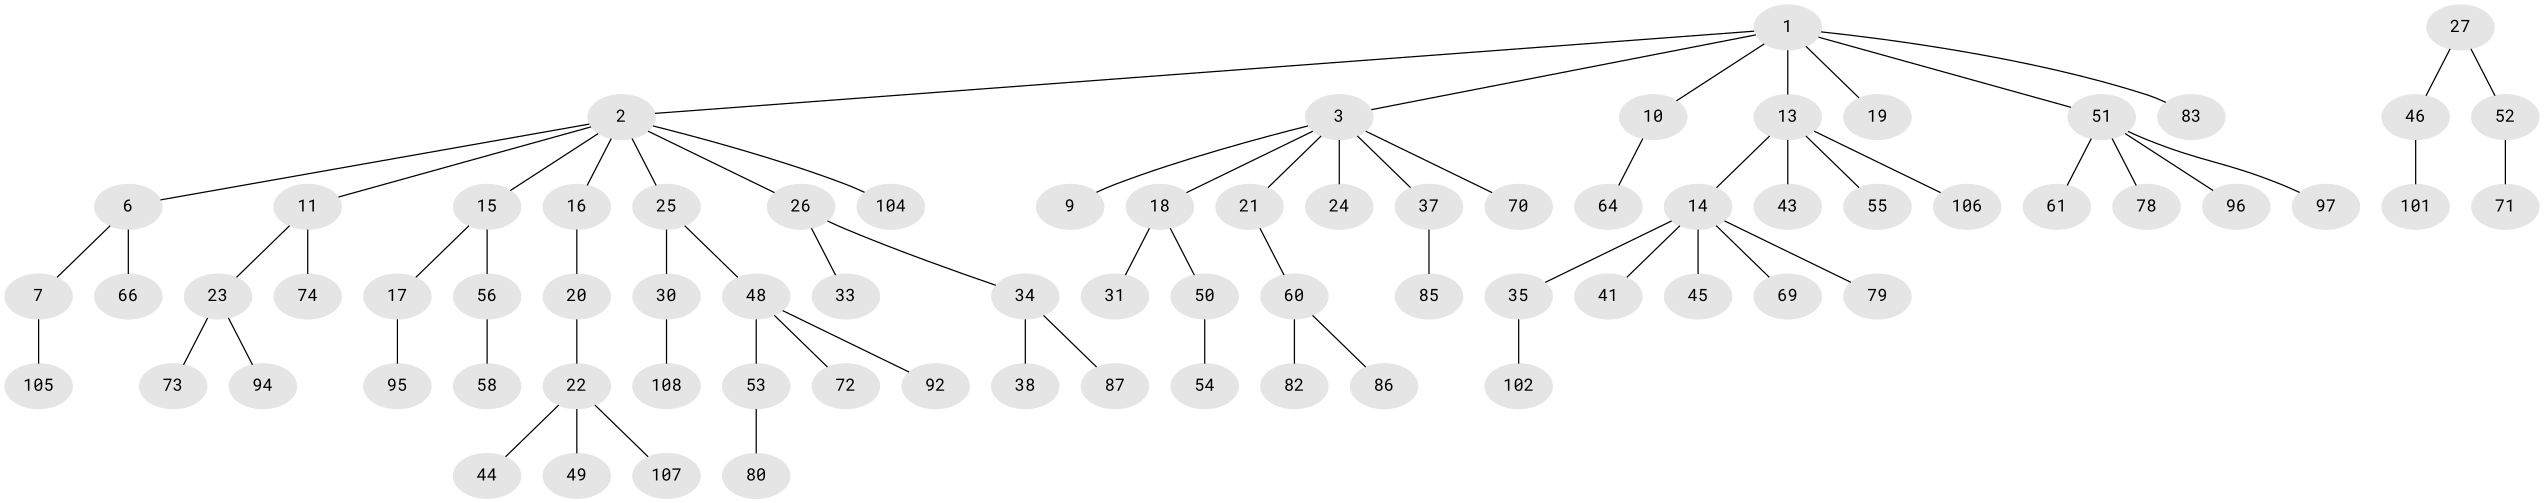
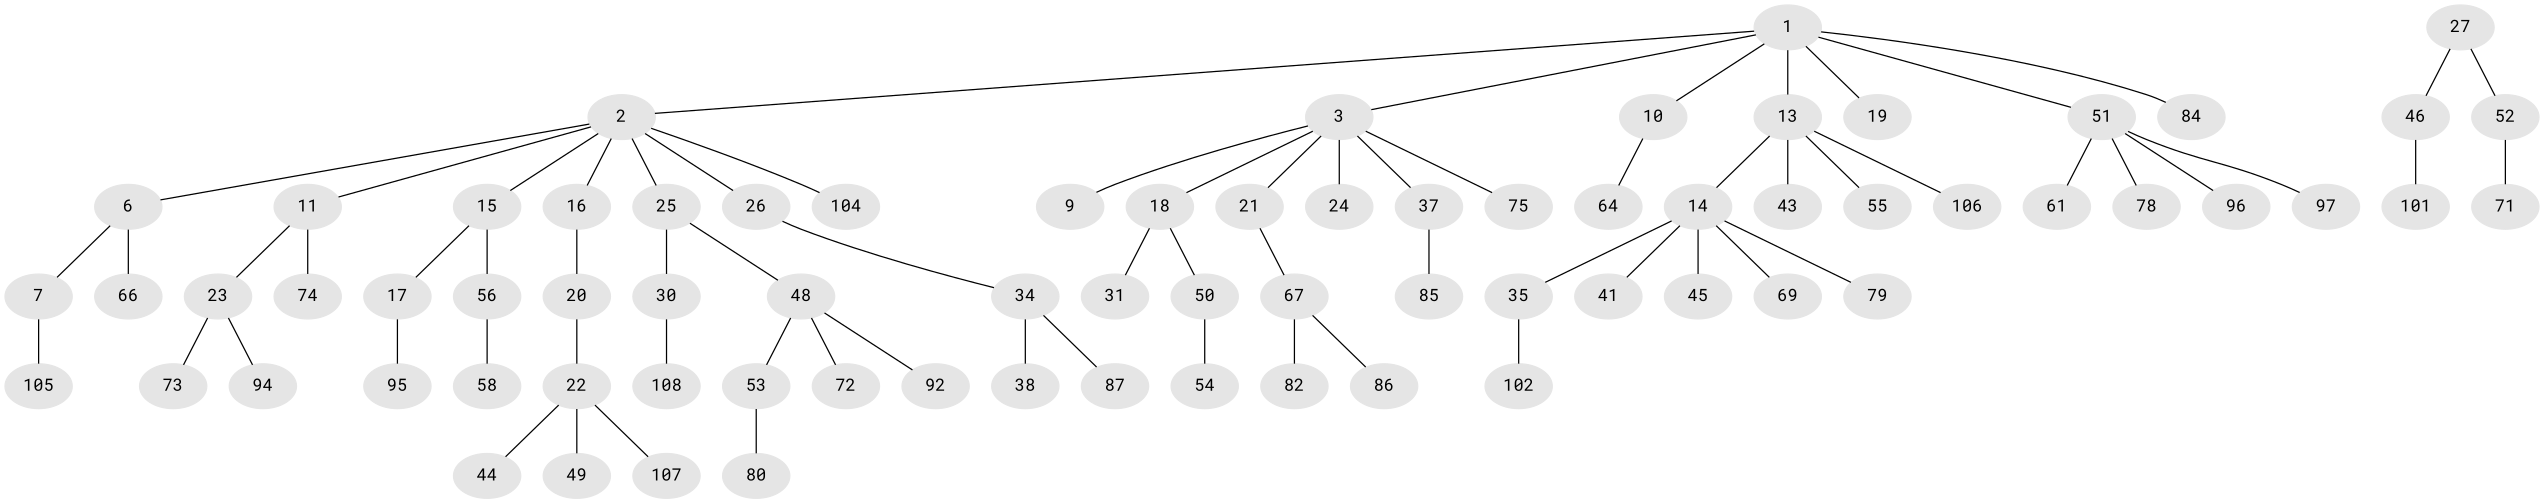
node "83": label "83" -> "84"
node "70": label "70" -> "75"
node "33": removed
node "60": label "60" -> "67"
